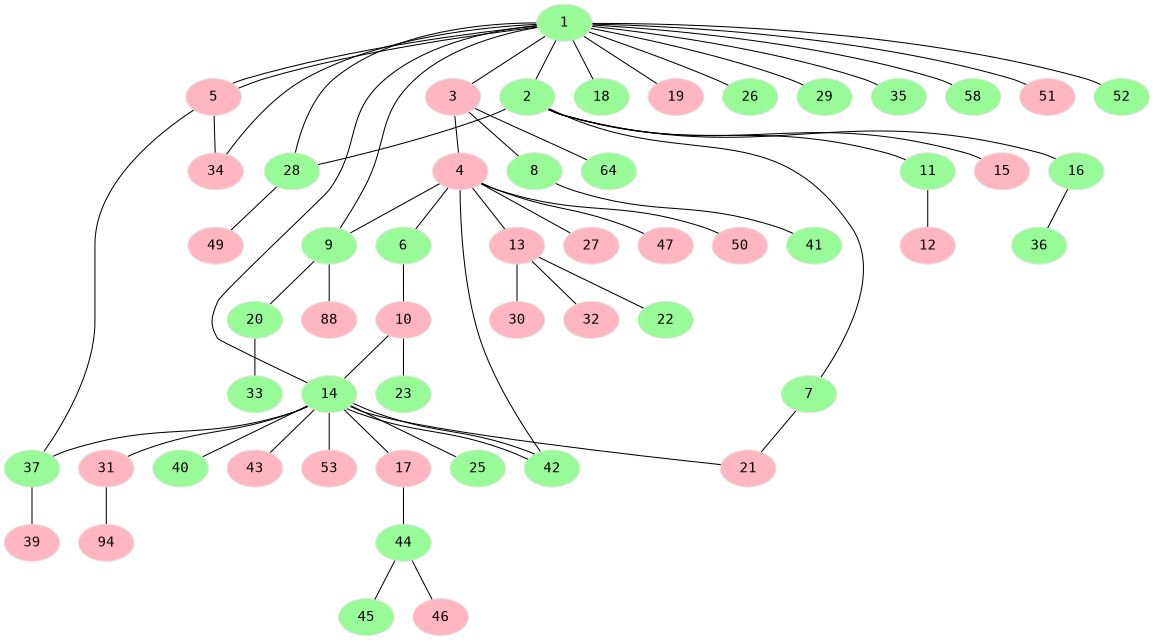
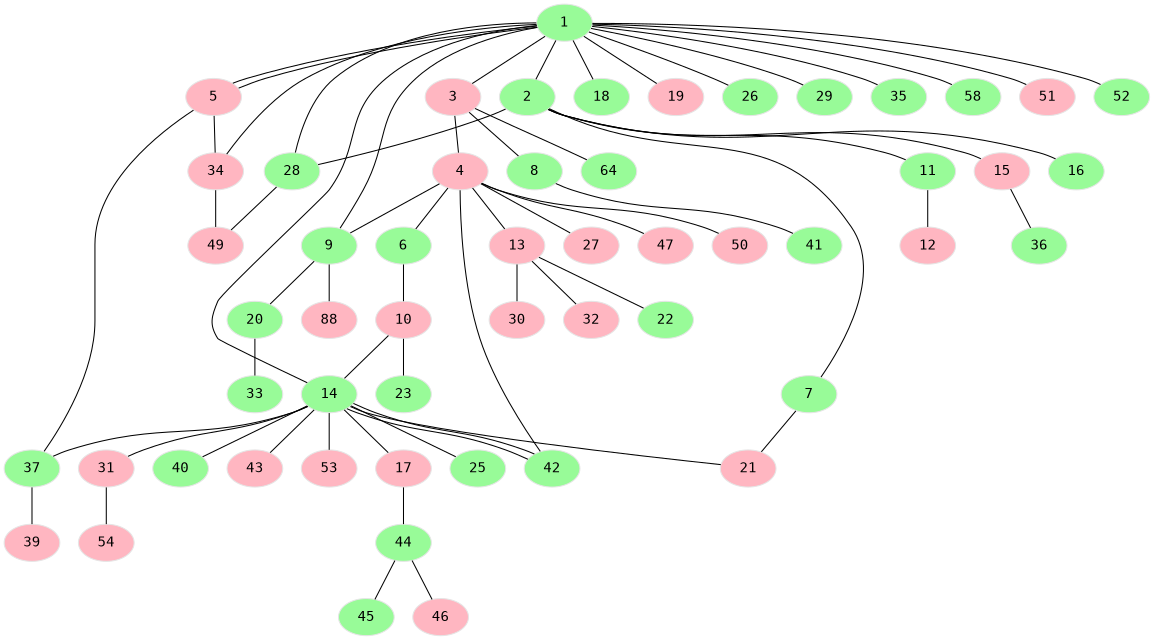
edge "16" -- "36": now "15" -- "36"
edge "34" -- "49": added
node "94": label "94" -> "54"
